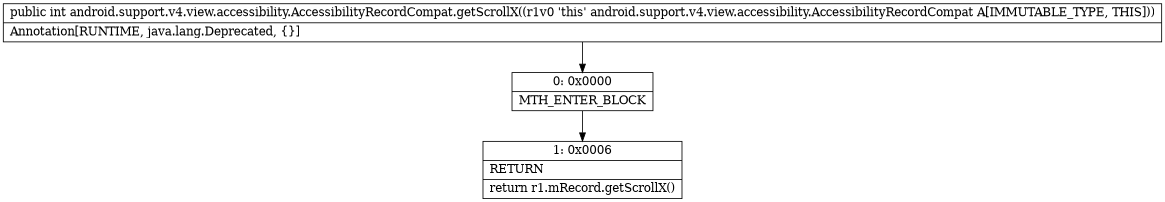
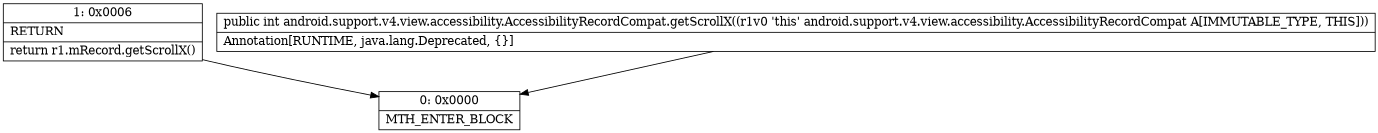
edge "0: 0x0000" -> "1: 0x0006": reversed
